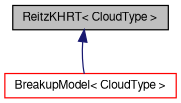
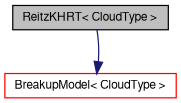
edge "BreakupModel< CloudType >" -> "ReitzKHRT< CloudType >": reversed
